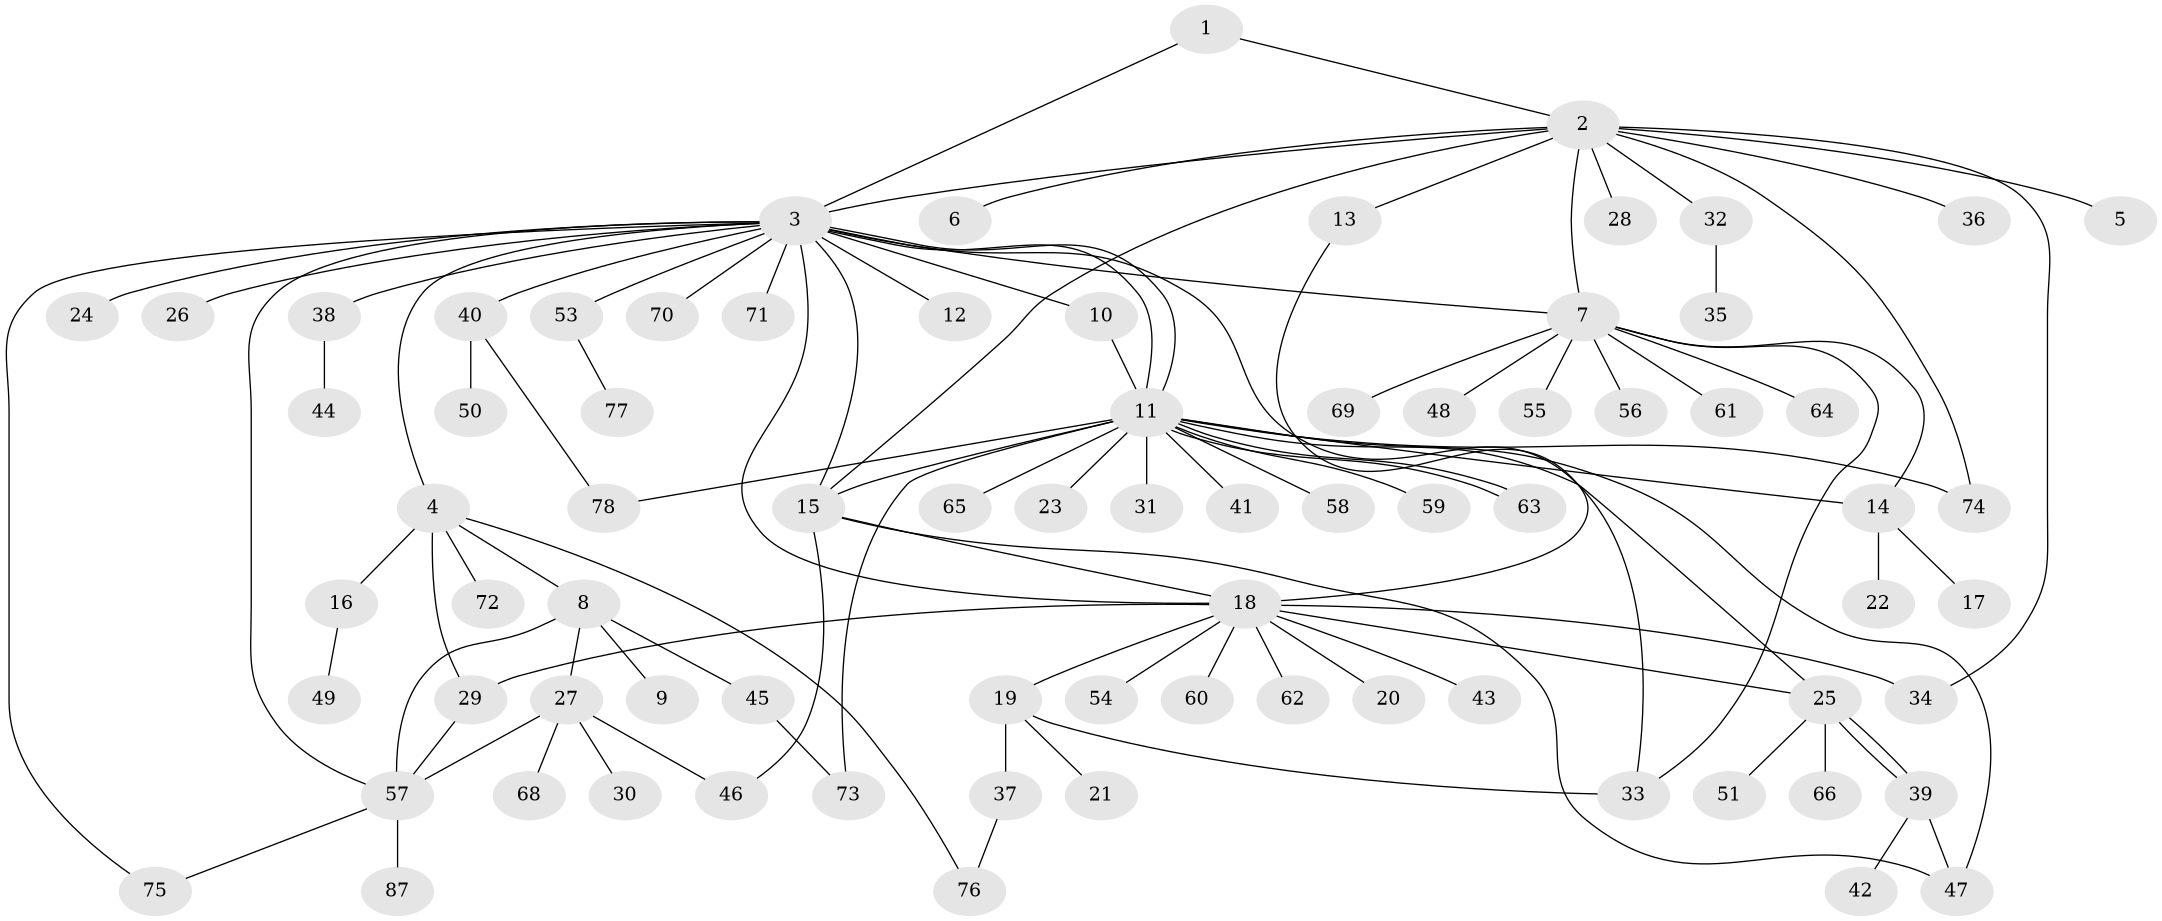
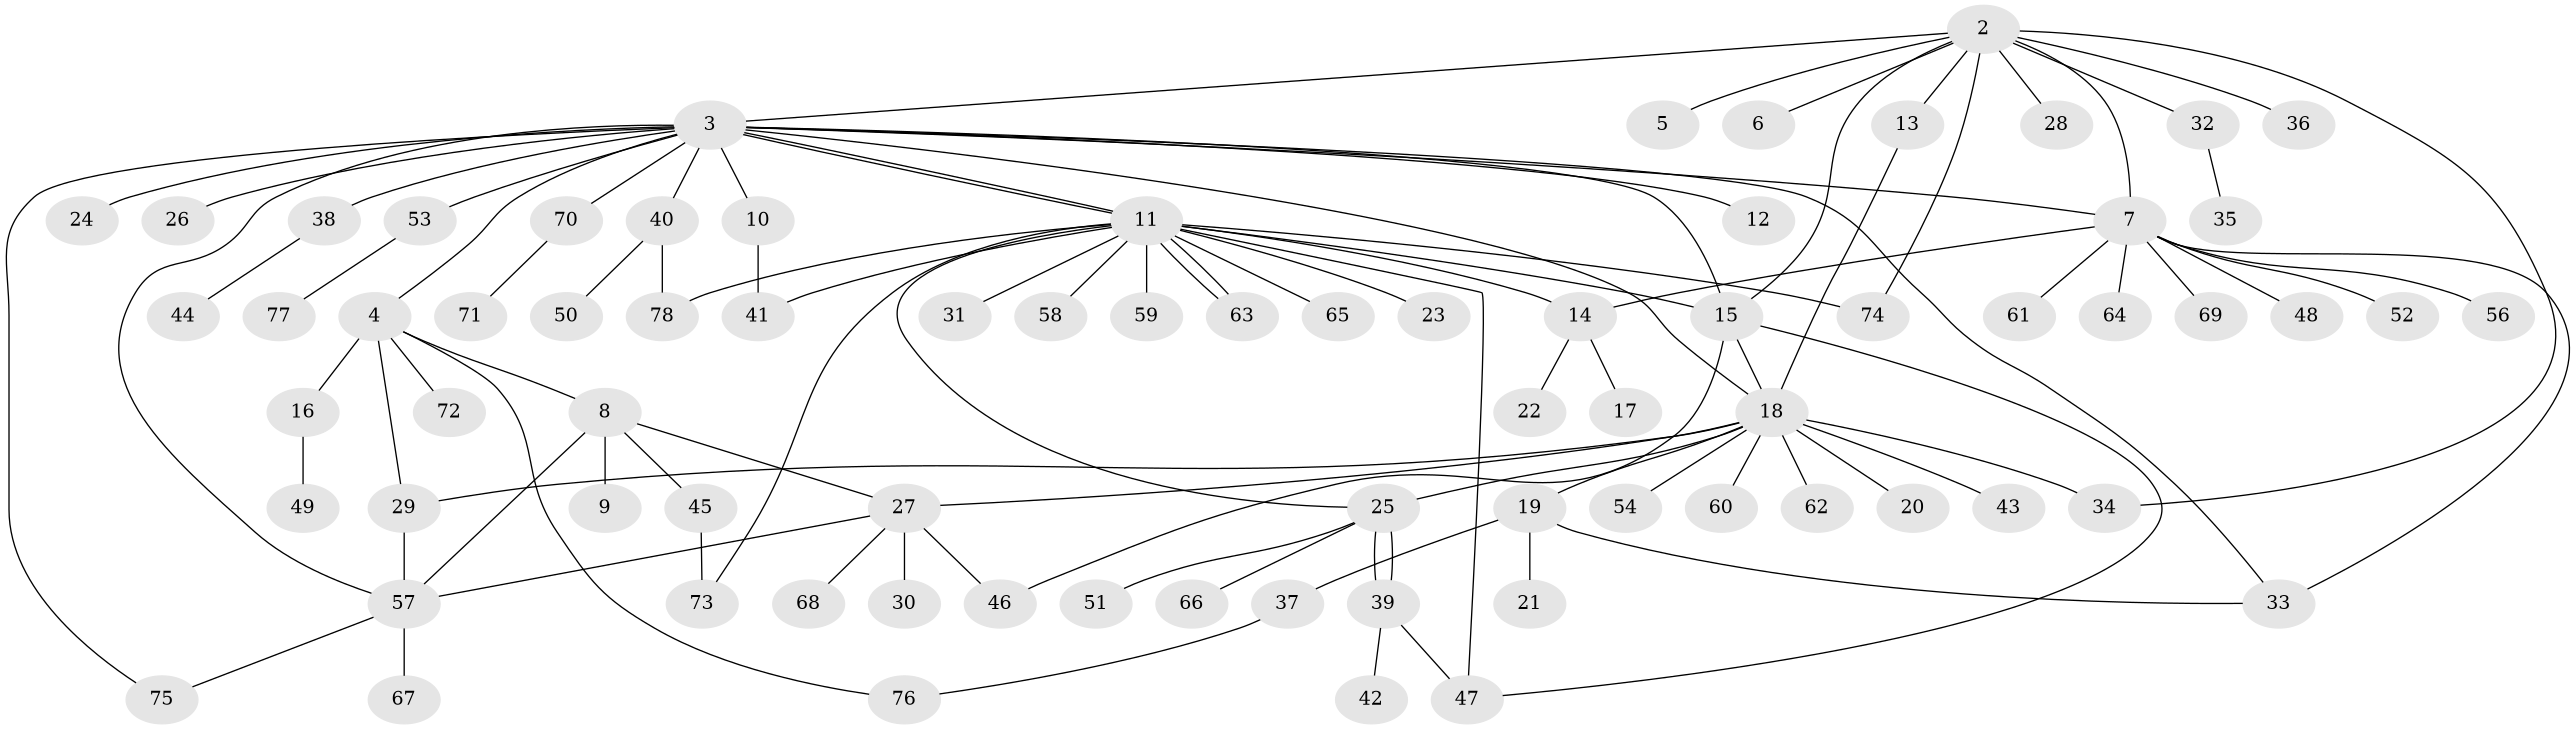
node "1": removed
edge "3" -- "71": now "70" -- "71"
edge "10" -- "11": now "10" -- "41"
node "55": label "55" -> "52"
edge "18" -- "27": added
node "87": label "87" -> "67"
